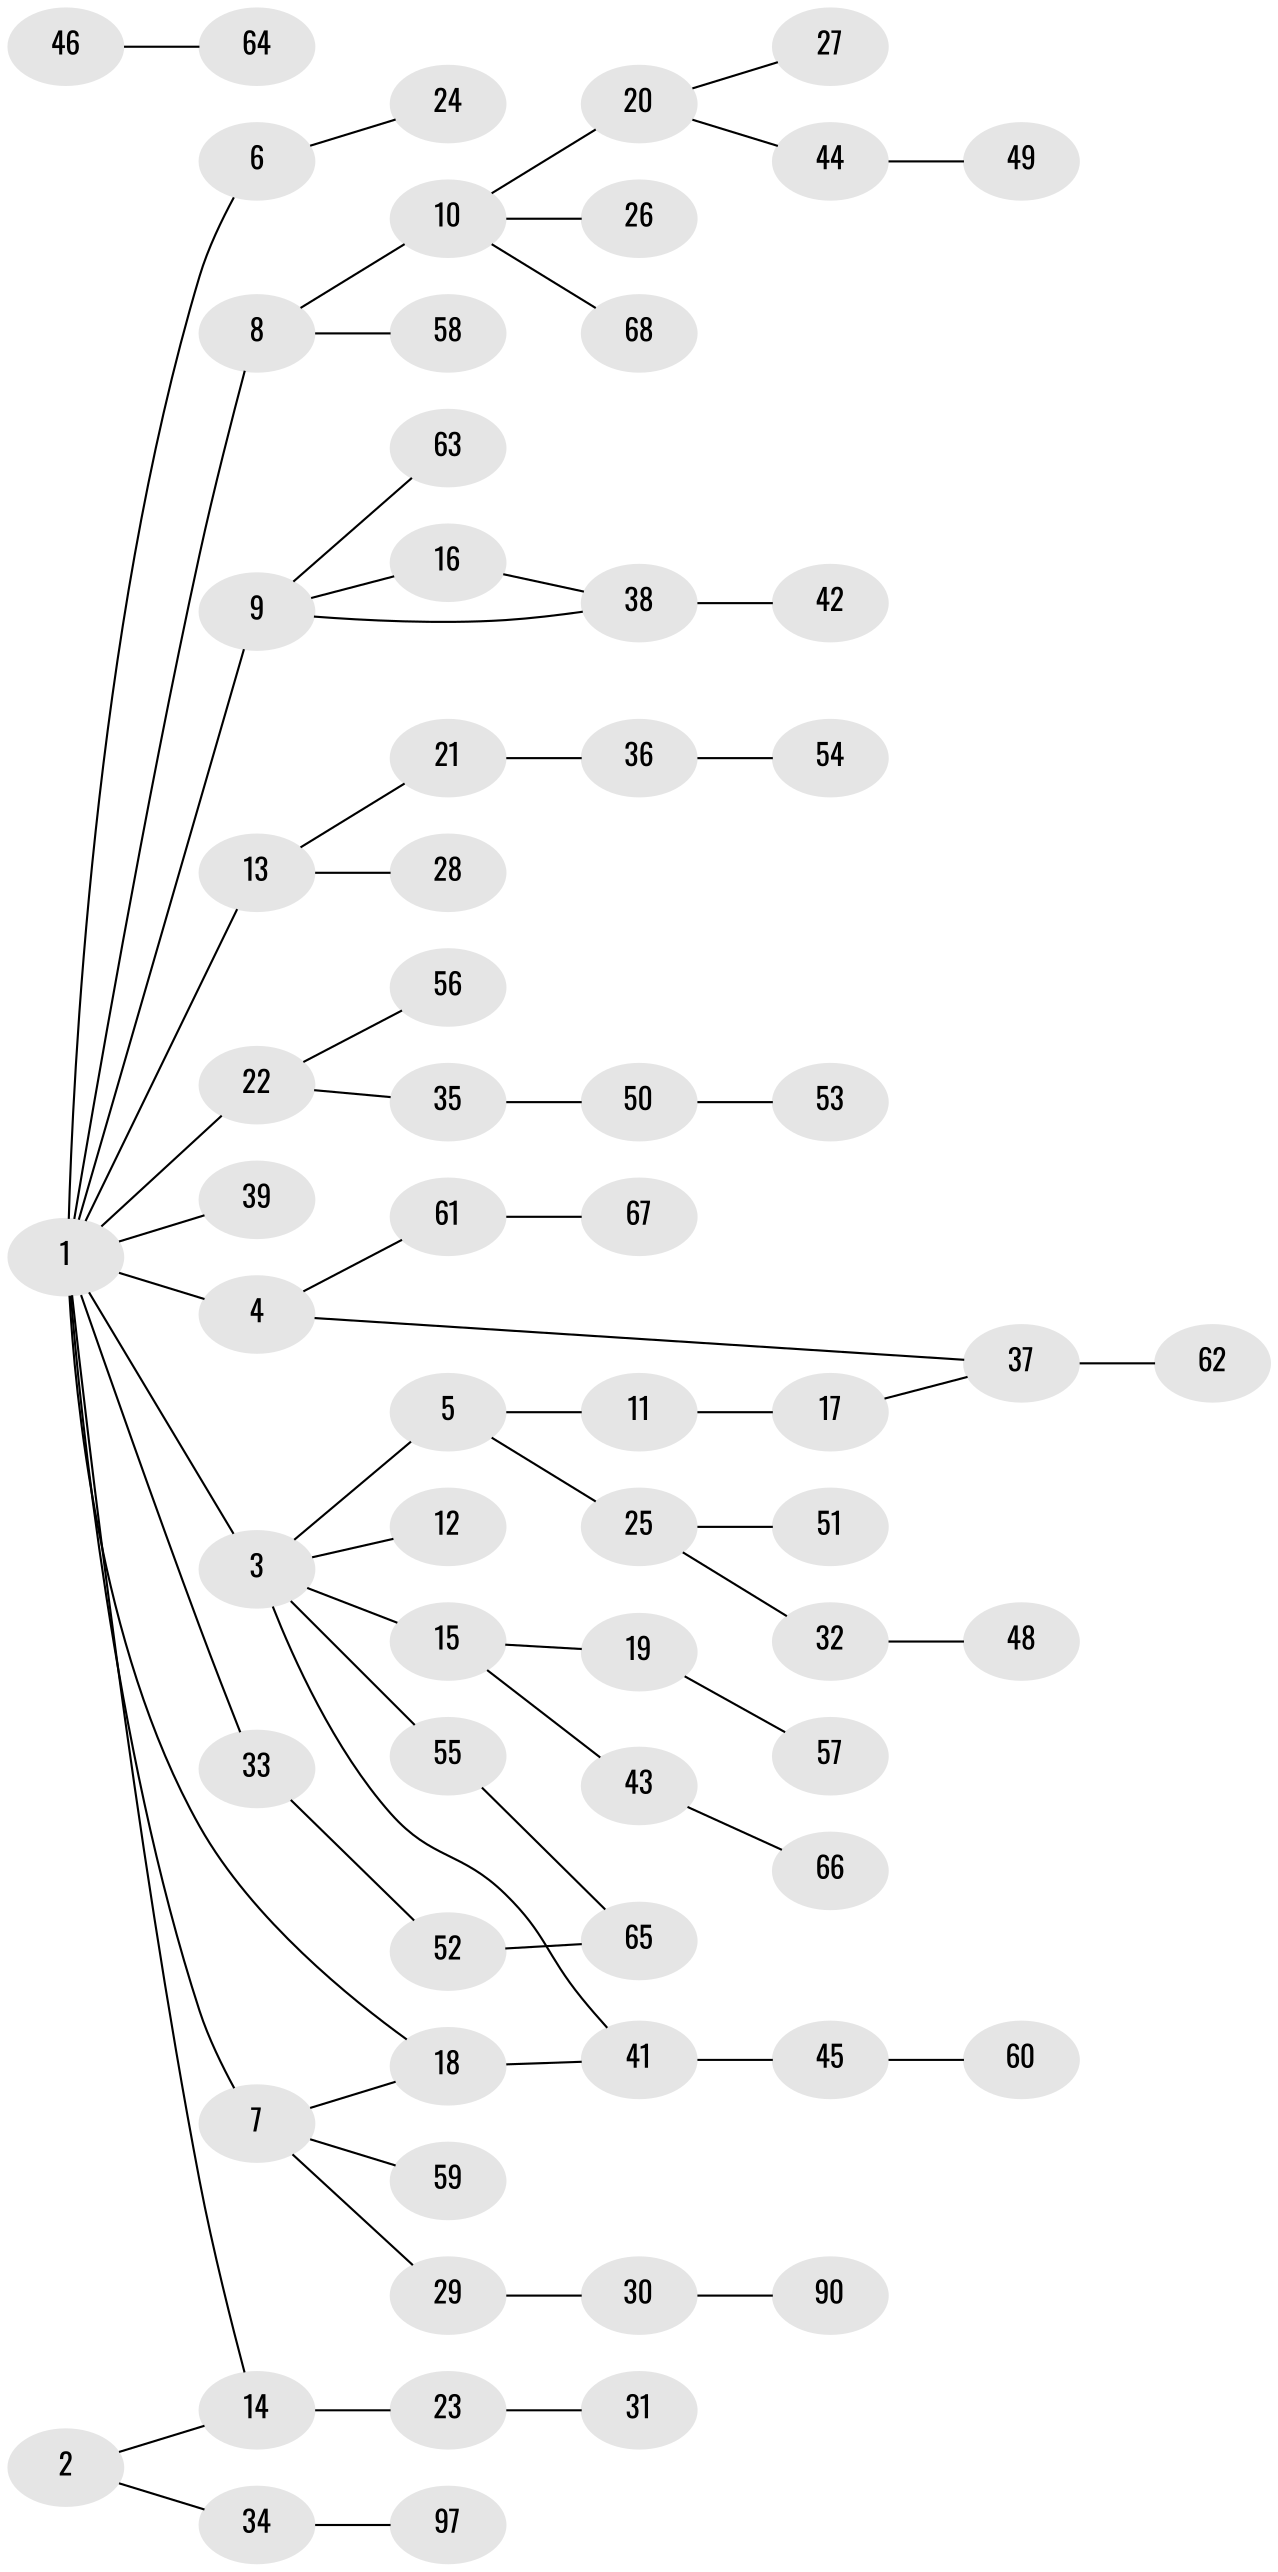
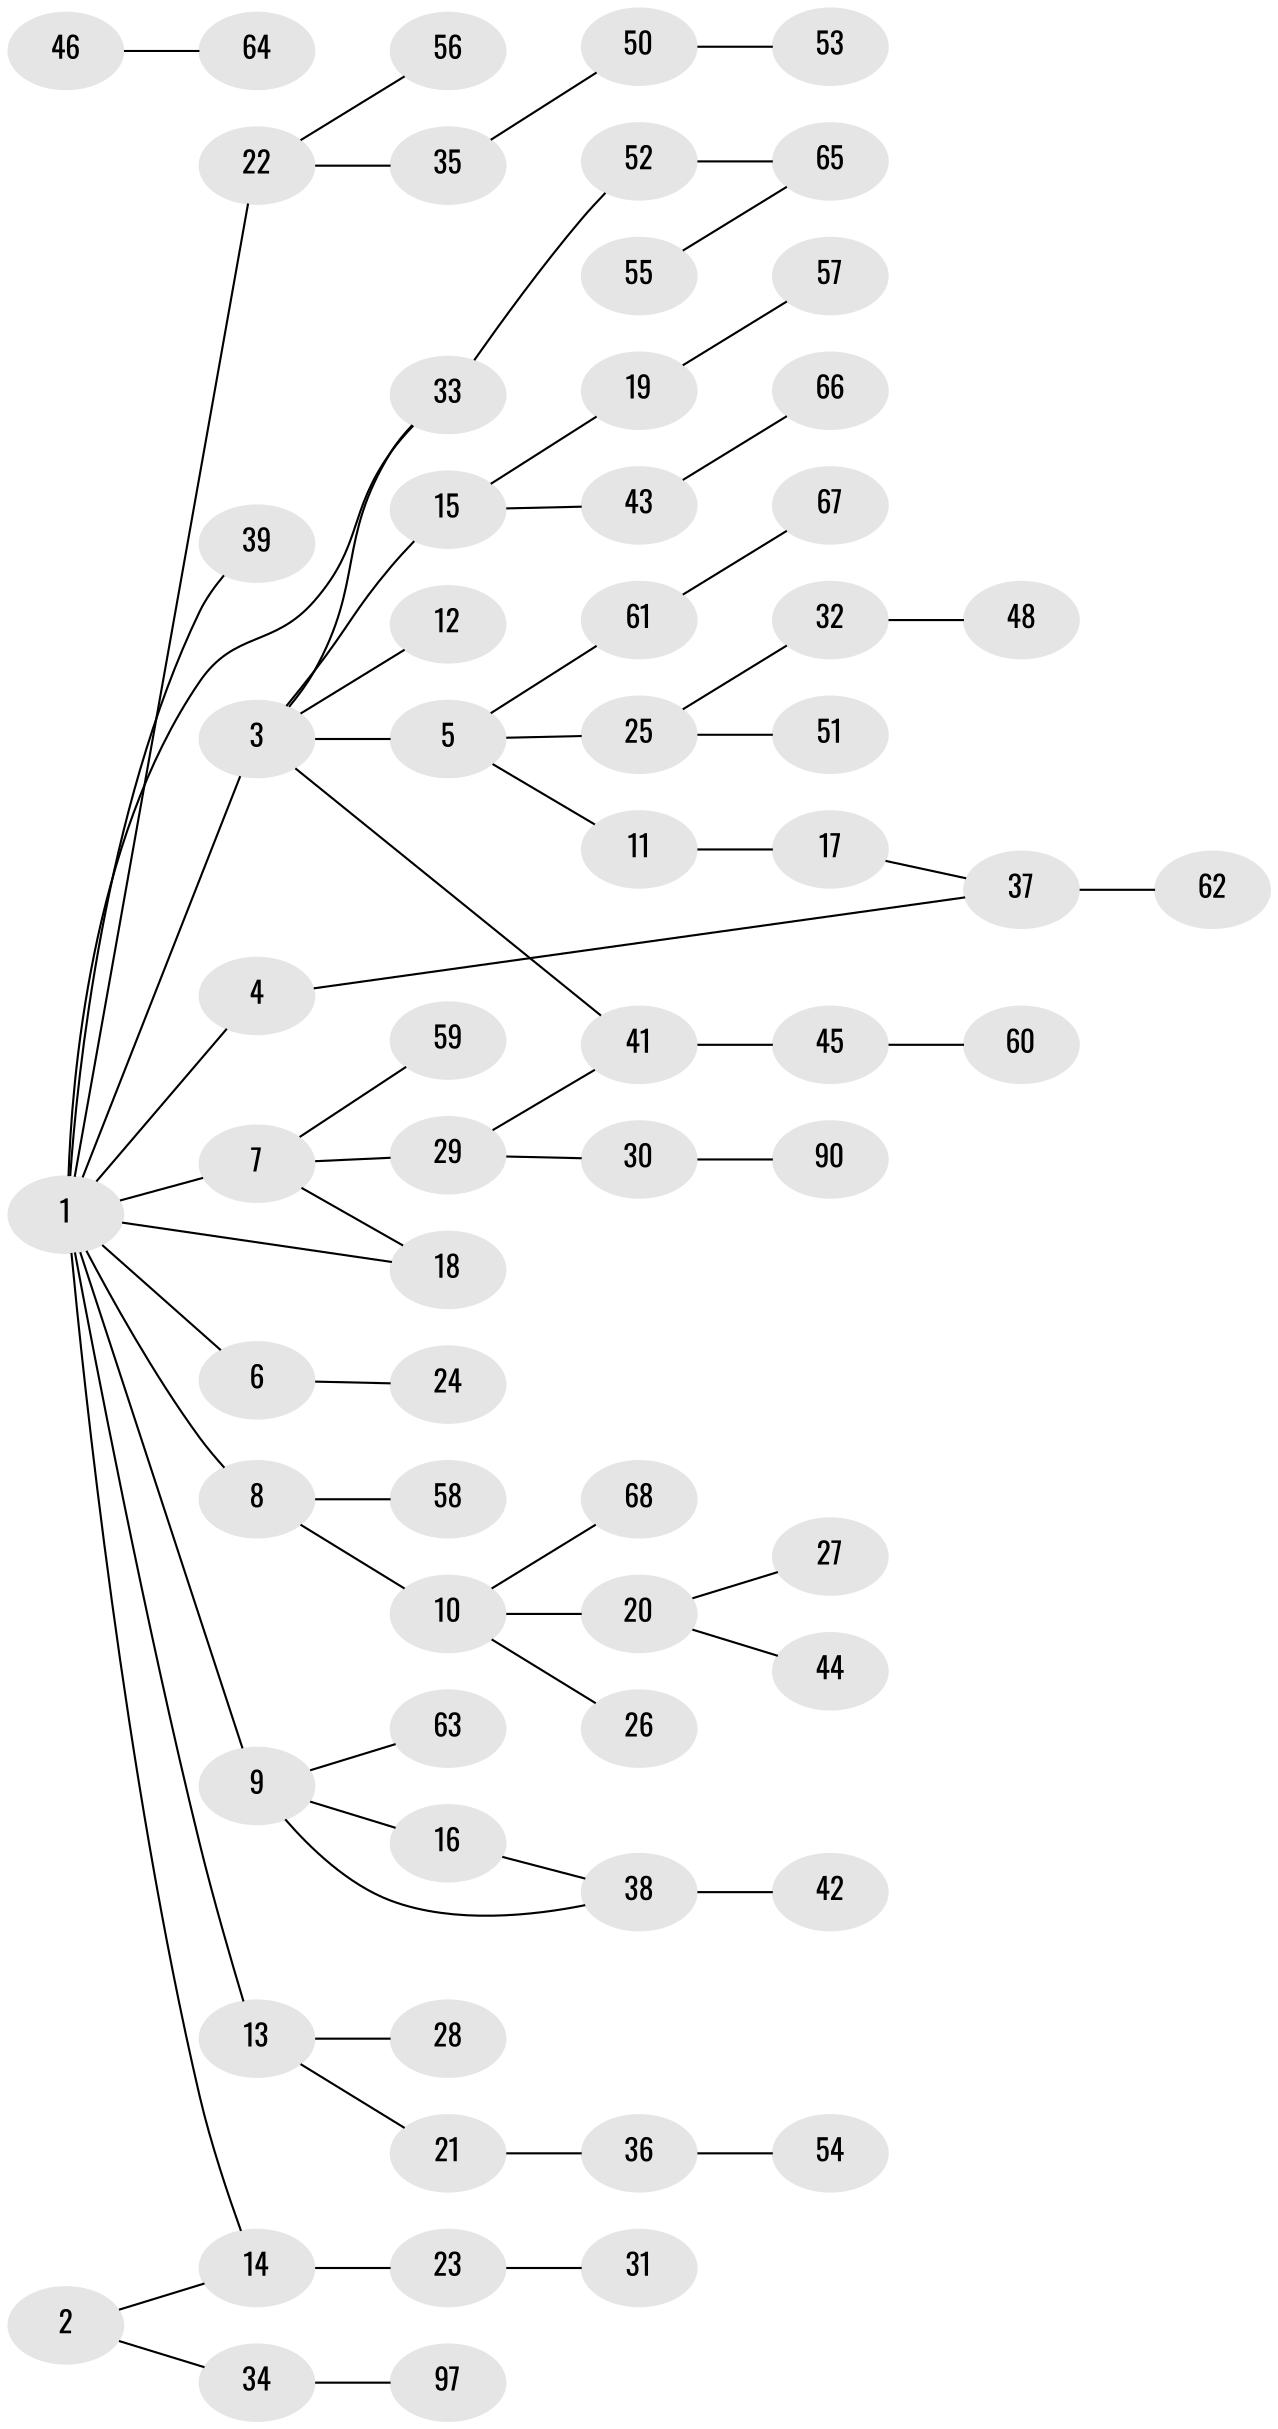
node "49": removed
edge "61" -- "4": now "61" -- "5"
edge "3" -- "55": now "3" -- "33"
edge "41" -- "18": now "41" -- "29"
